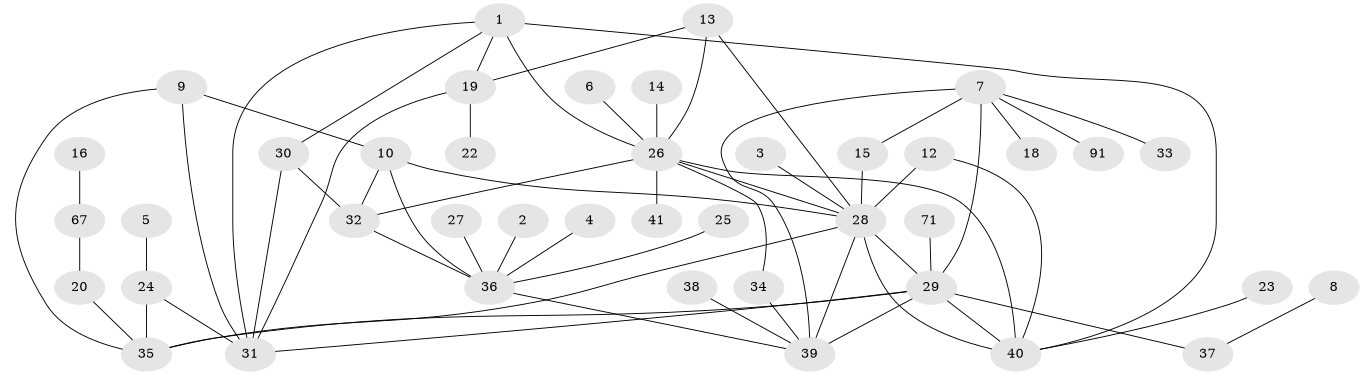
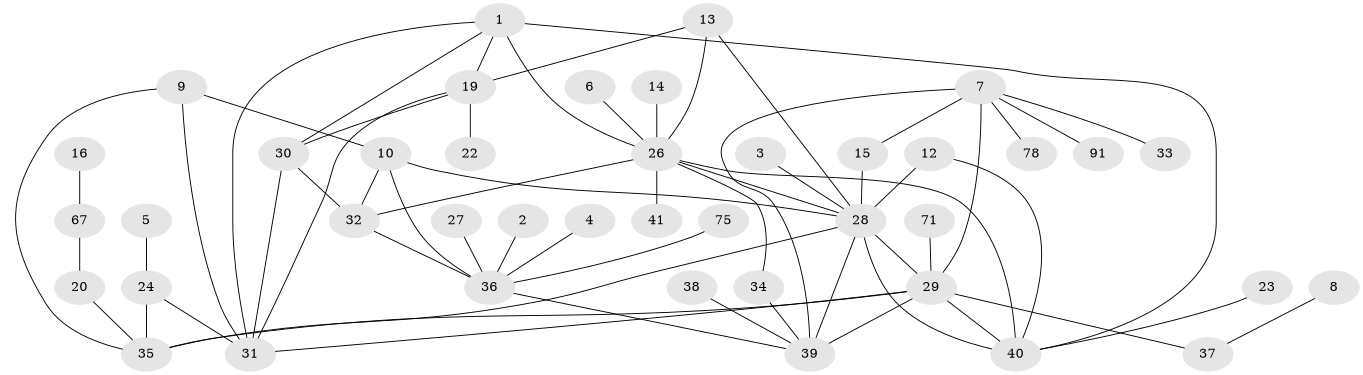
edge "19" -- "30": added
node "18": label "18" -> "78"
node "25": label "25" -> "75"
